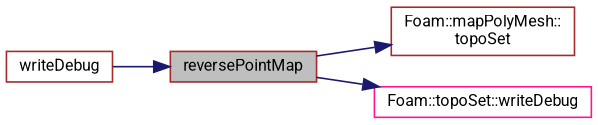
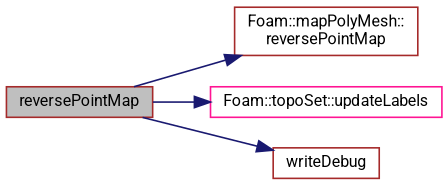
node "Foam::mapPolyMesh:: topoSet": label "Foam::mapPolyMesh:: topoSet" -> "Foam::mapPolyMesh:: reversePointMap"
edge "writeDebug" -> "reversePointMap": reversed
node "Foam::topoSet::writeDebug": label "Foam::topoSet::writeDebug" -> "Foam::topoSet::updateLabels"
